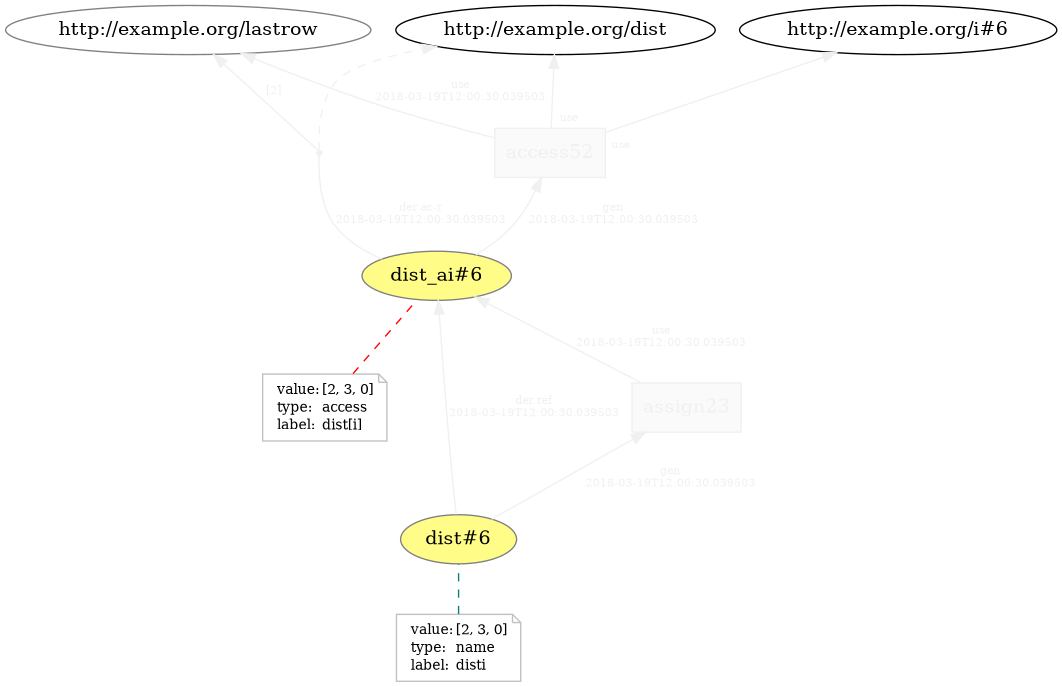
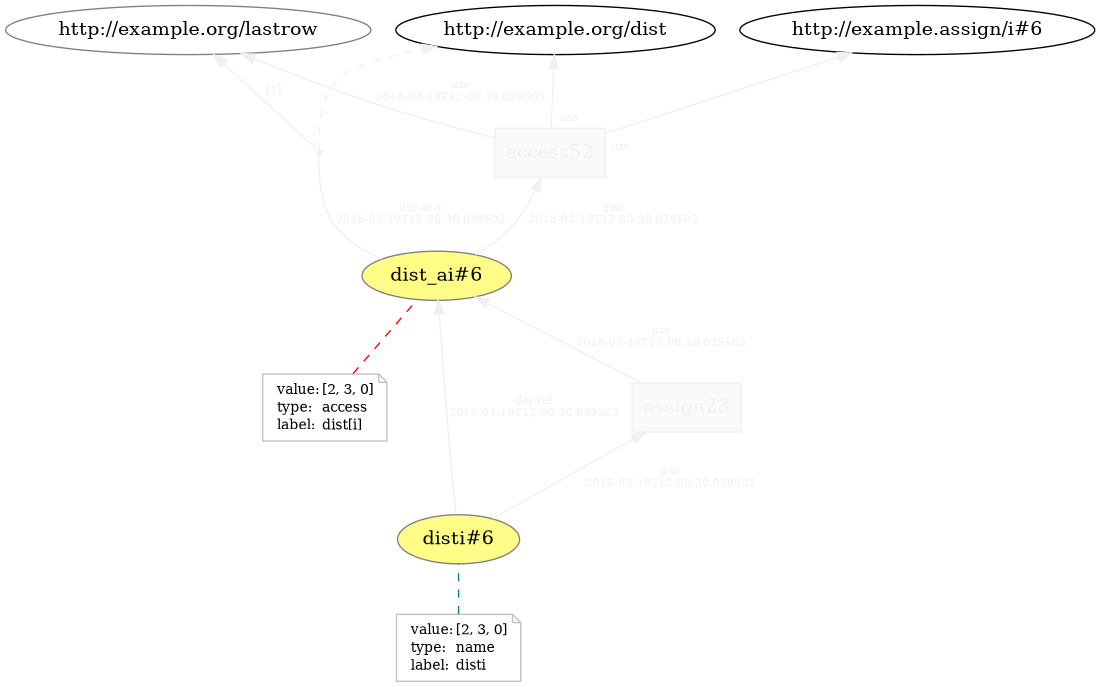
node "http://example.org/i#6": label "http://example.org/i#6" -> "http://example.assign/i#6"
node "dist#6": label "dist#6" -> "disti#6"
